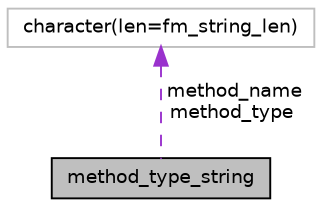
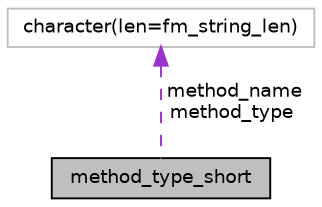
node "method_type_string": label "method_type_string" -> "method_type_short"
